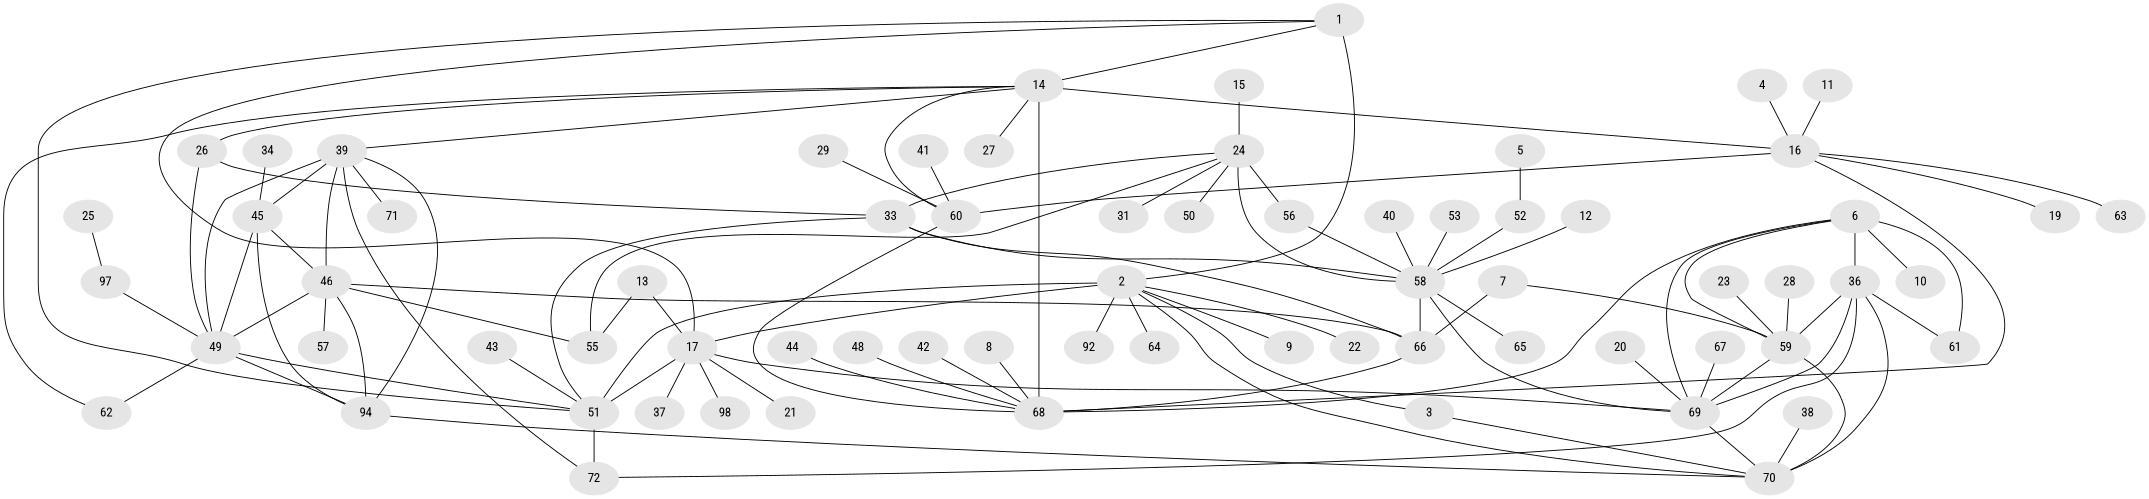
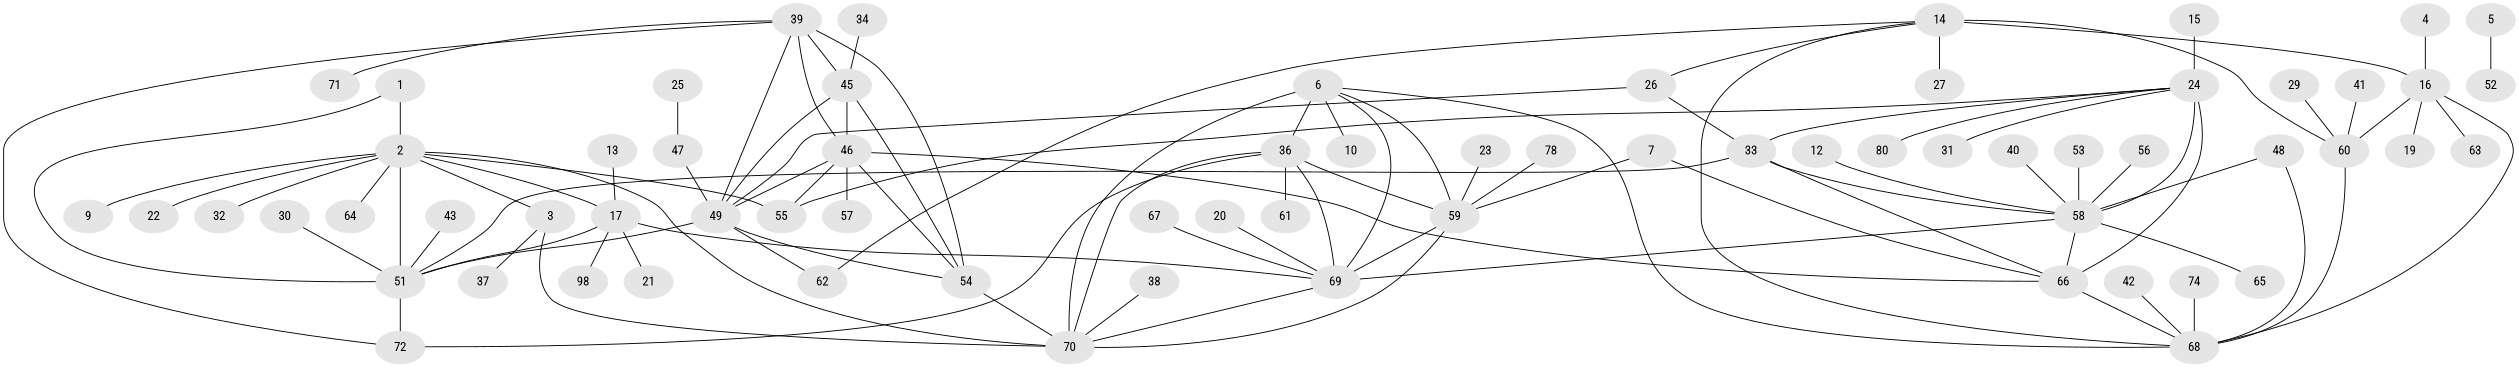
edge "1" -- "14": removed
edge "1" -- "17": removed
node "11": removed
edge "14" -- "39": removed
edge "24" -- "56": now "24" -- "66"
node "30": added
node "50": label "50" -> "80"
edge "52" -- "58": now "48" -- "58"
edge "6" -- "61": now "6" -- "70"
node "97": label "97" -> "47"
node "28": label "28" -> "78"
edge "13" -- "55": now "2" -- "55"
node "44": label "44" -> "74"
node "8": removed
node "92": label "92" -> "32"
edge "17" -- "37": now "3" -- "37"
node "94": label "94" -> "54"
